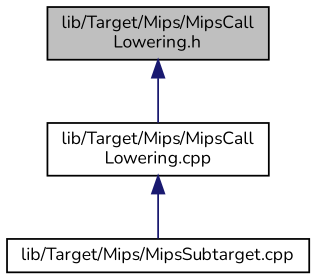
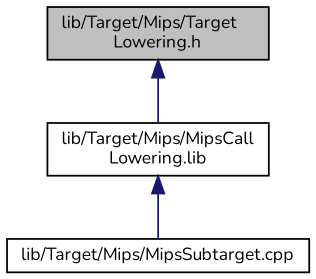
node "lib/Target/Mips/MipsCall Lowering.h": label "lib/Target/Mips/MipsCall Lowering.h" -> "lib/Target/Mips/Target Lowering.h"
node "lib/Target/Mips/MipsCall Lowering.cpp": label "lib/Target/Mips/MipsCall Lowering.cpp" -> "lib/Target/Mips/MipsCall Lowering.lib"
